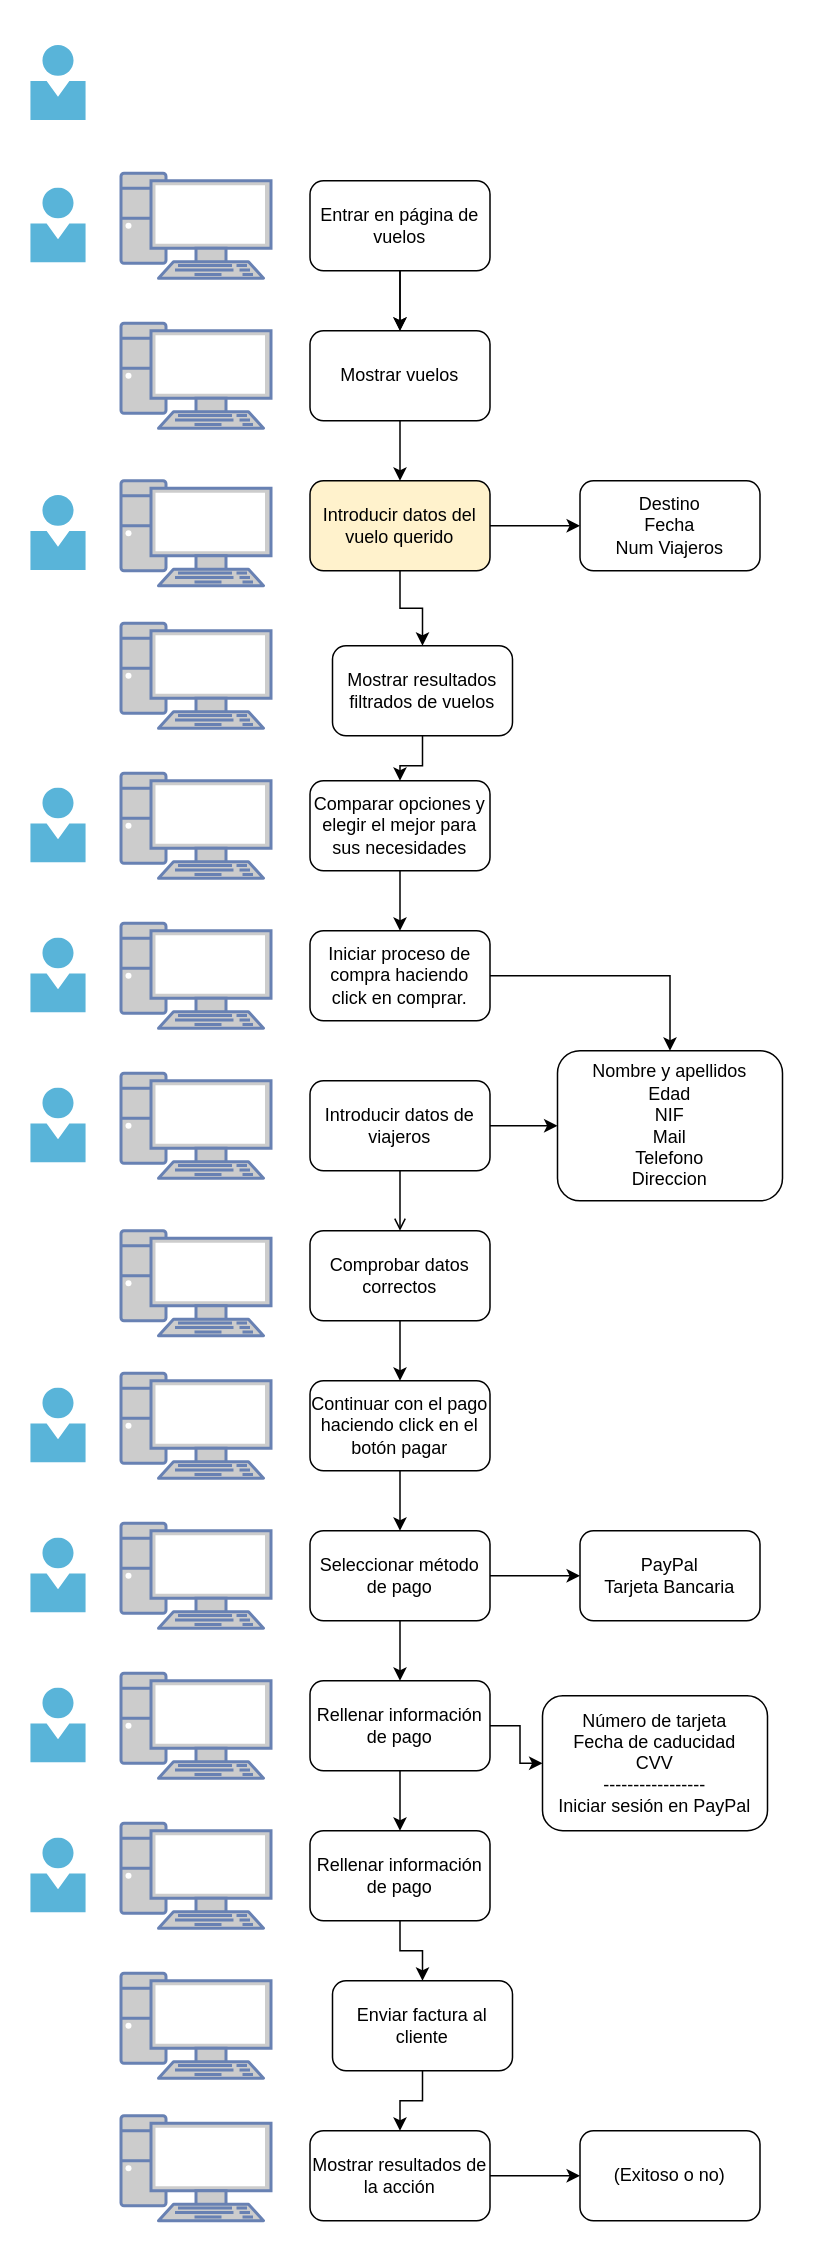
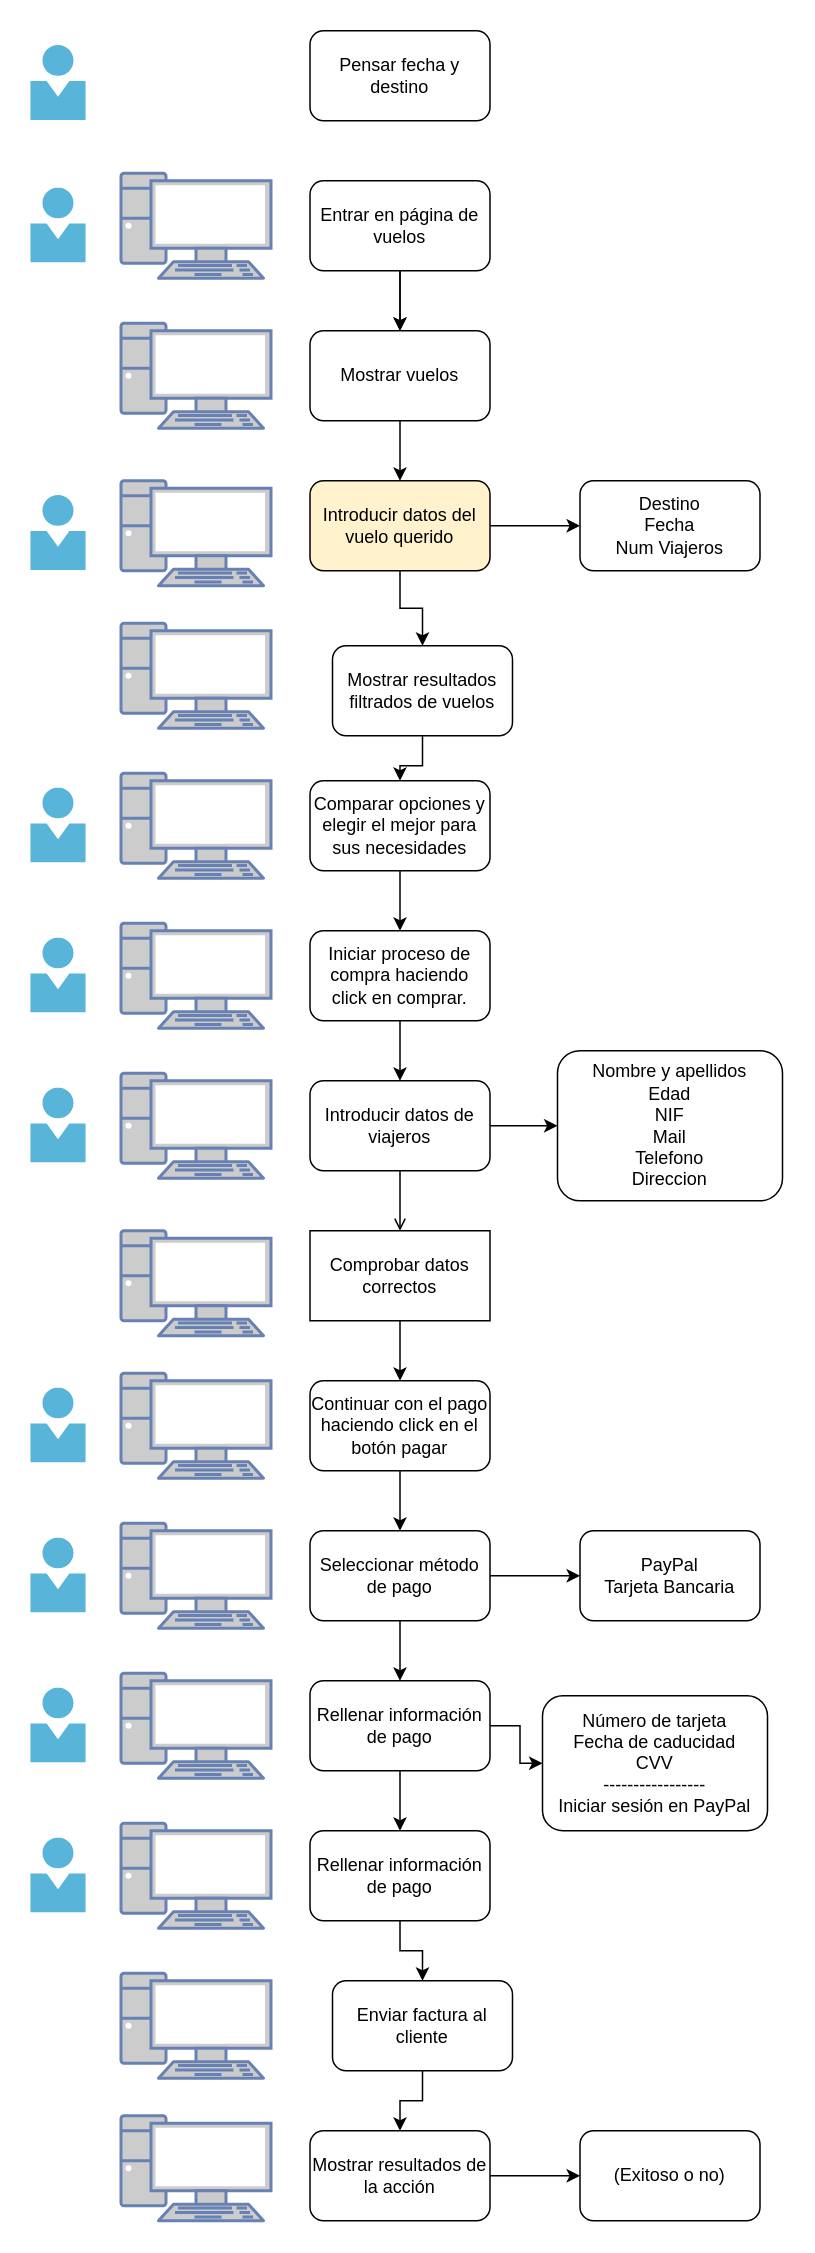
node "Pensar fecha y destino": added
edge "Iniciar proceso de compra haciendo click en comprar." -> "Nombre y apellidos Edad NIF Mail Telefono Direccion": now "Iniciar proceso de compra haciendo click en comprar." -> "Introducir datos de viajeros"
node "Comprobar datos correctos": shape rounded rectangle -> rectangle
